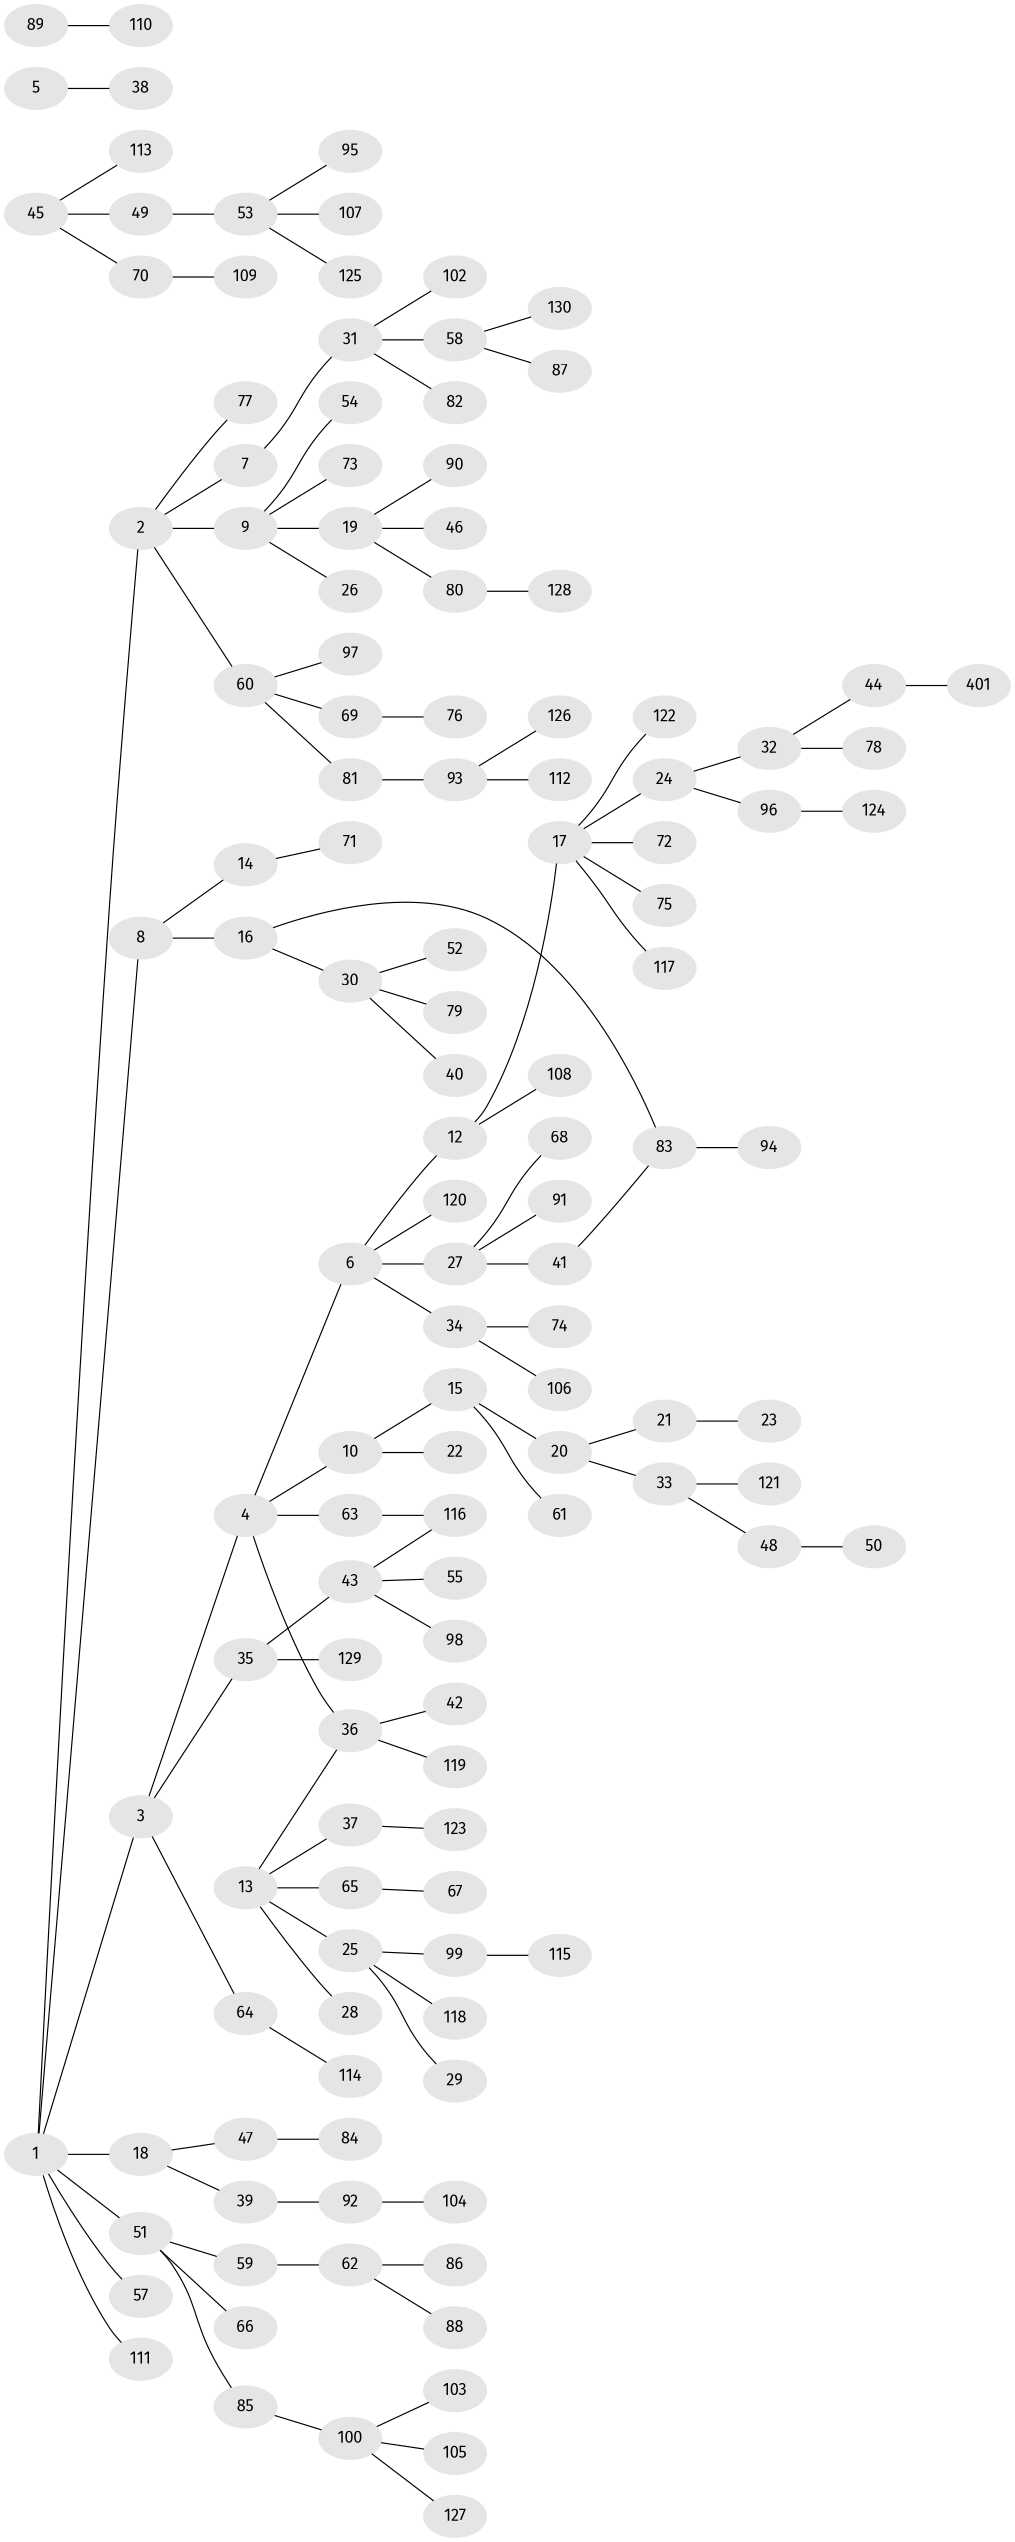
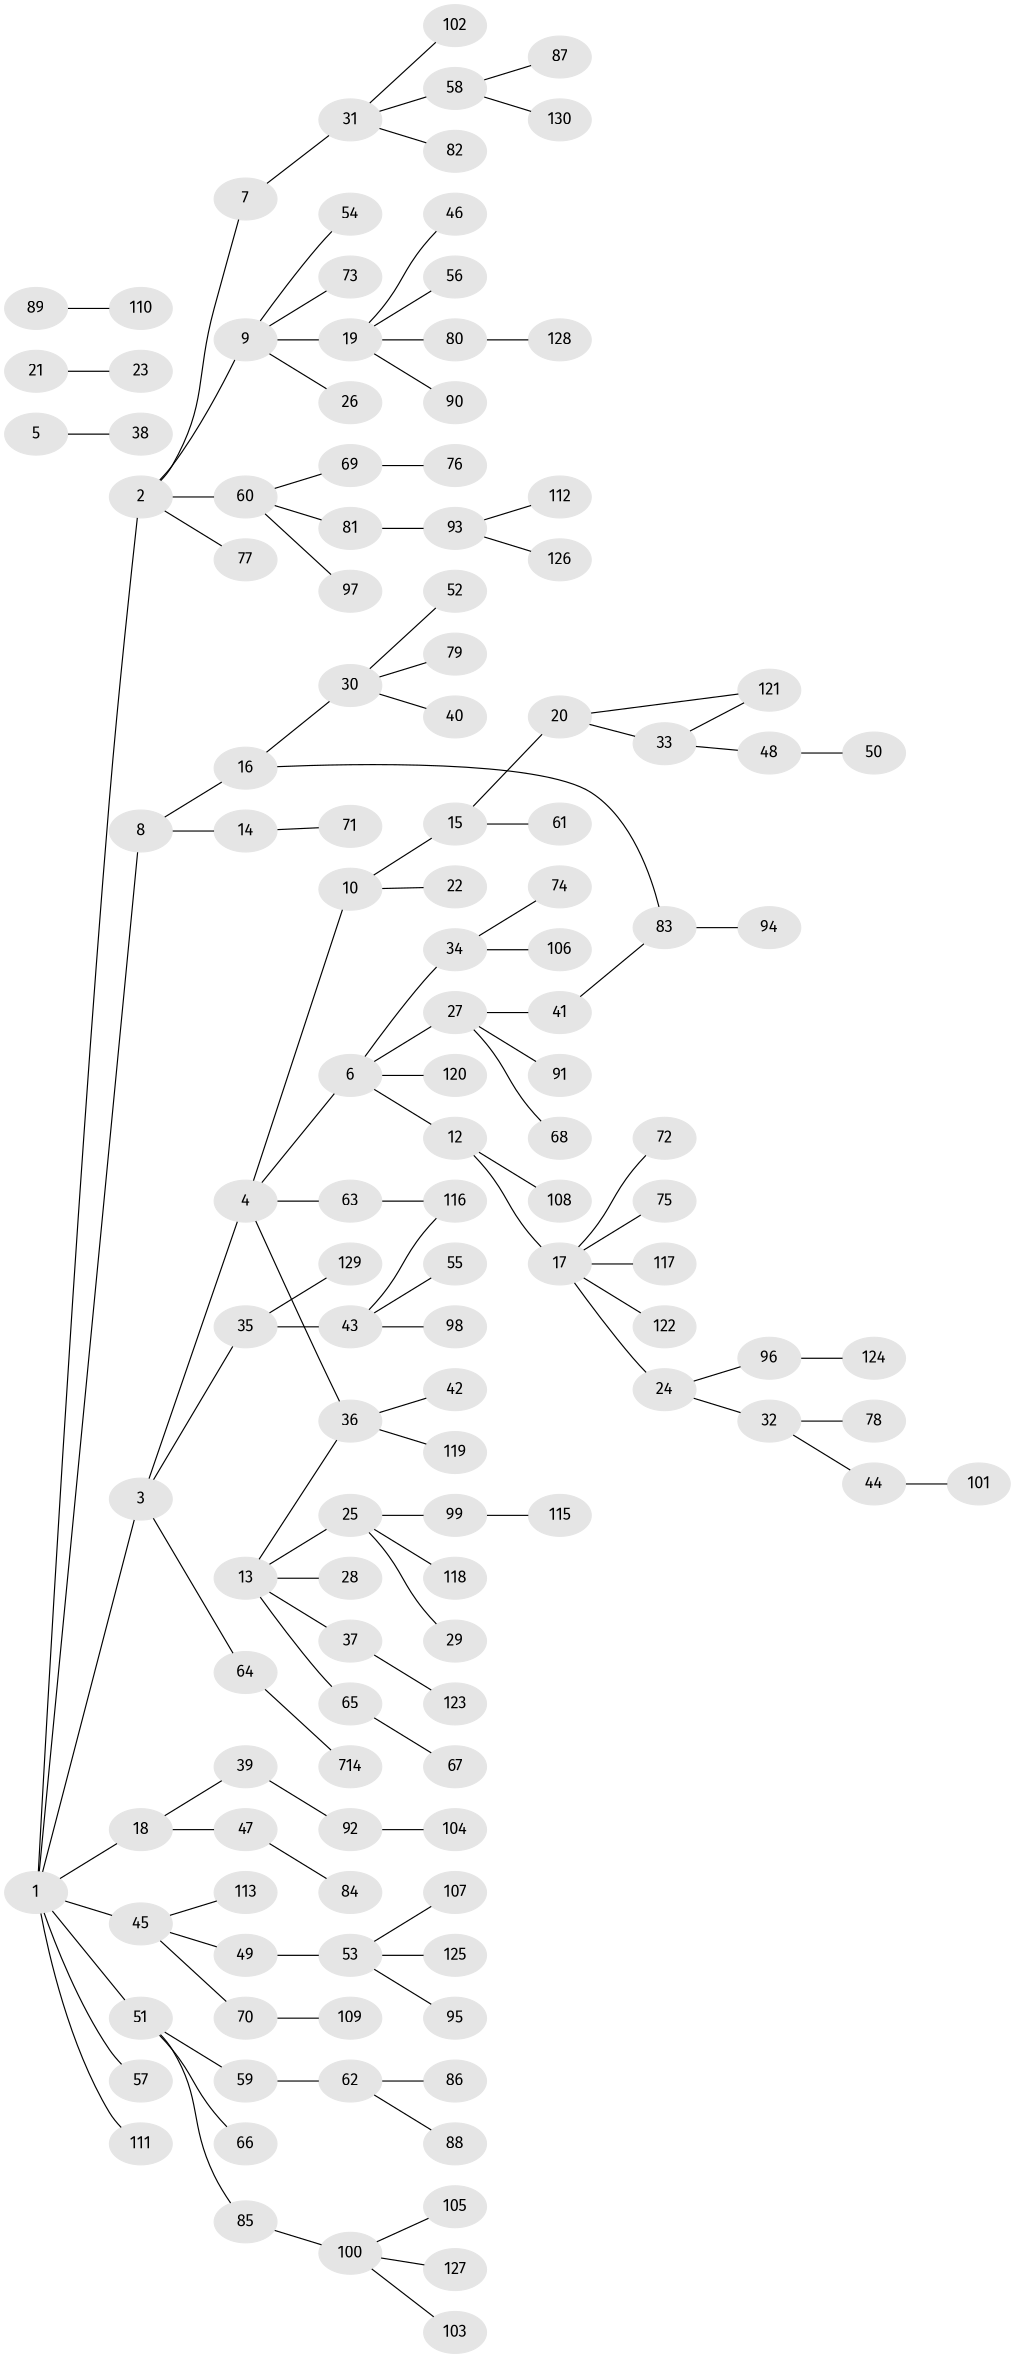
node "56": added
node "401": label "401" -> "101"
edge "21" -- "20": now "121" -- "20"
edge "1" -- "45": added
node "114": label "114" -> "714"
